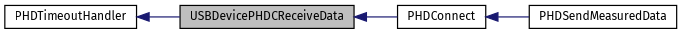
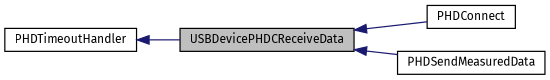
edge "PHDSendMeasuredData" -> "PHDConnect": now "PHDSendMeasuredData" -> "USBDevicePHDCReceiveData"
